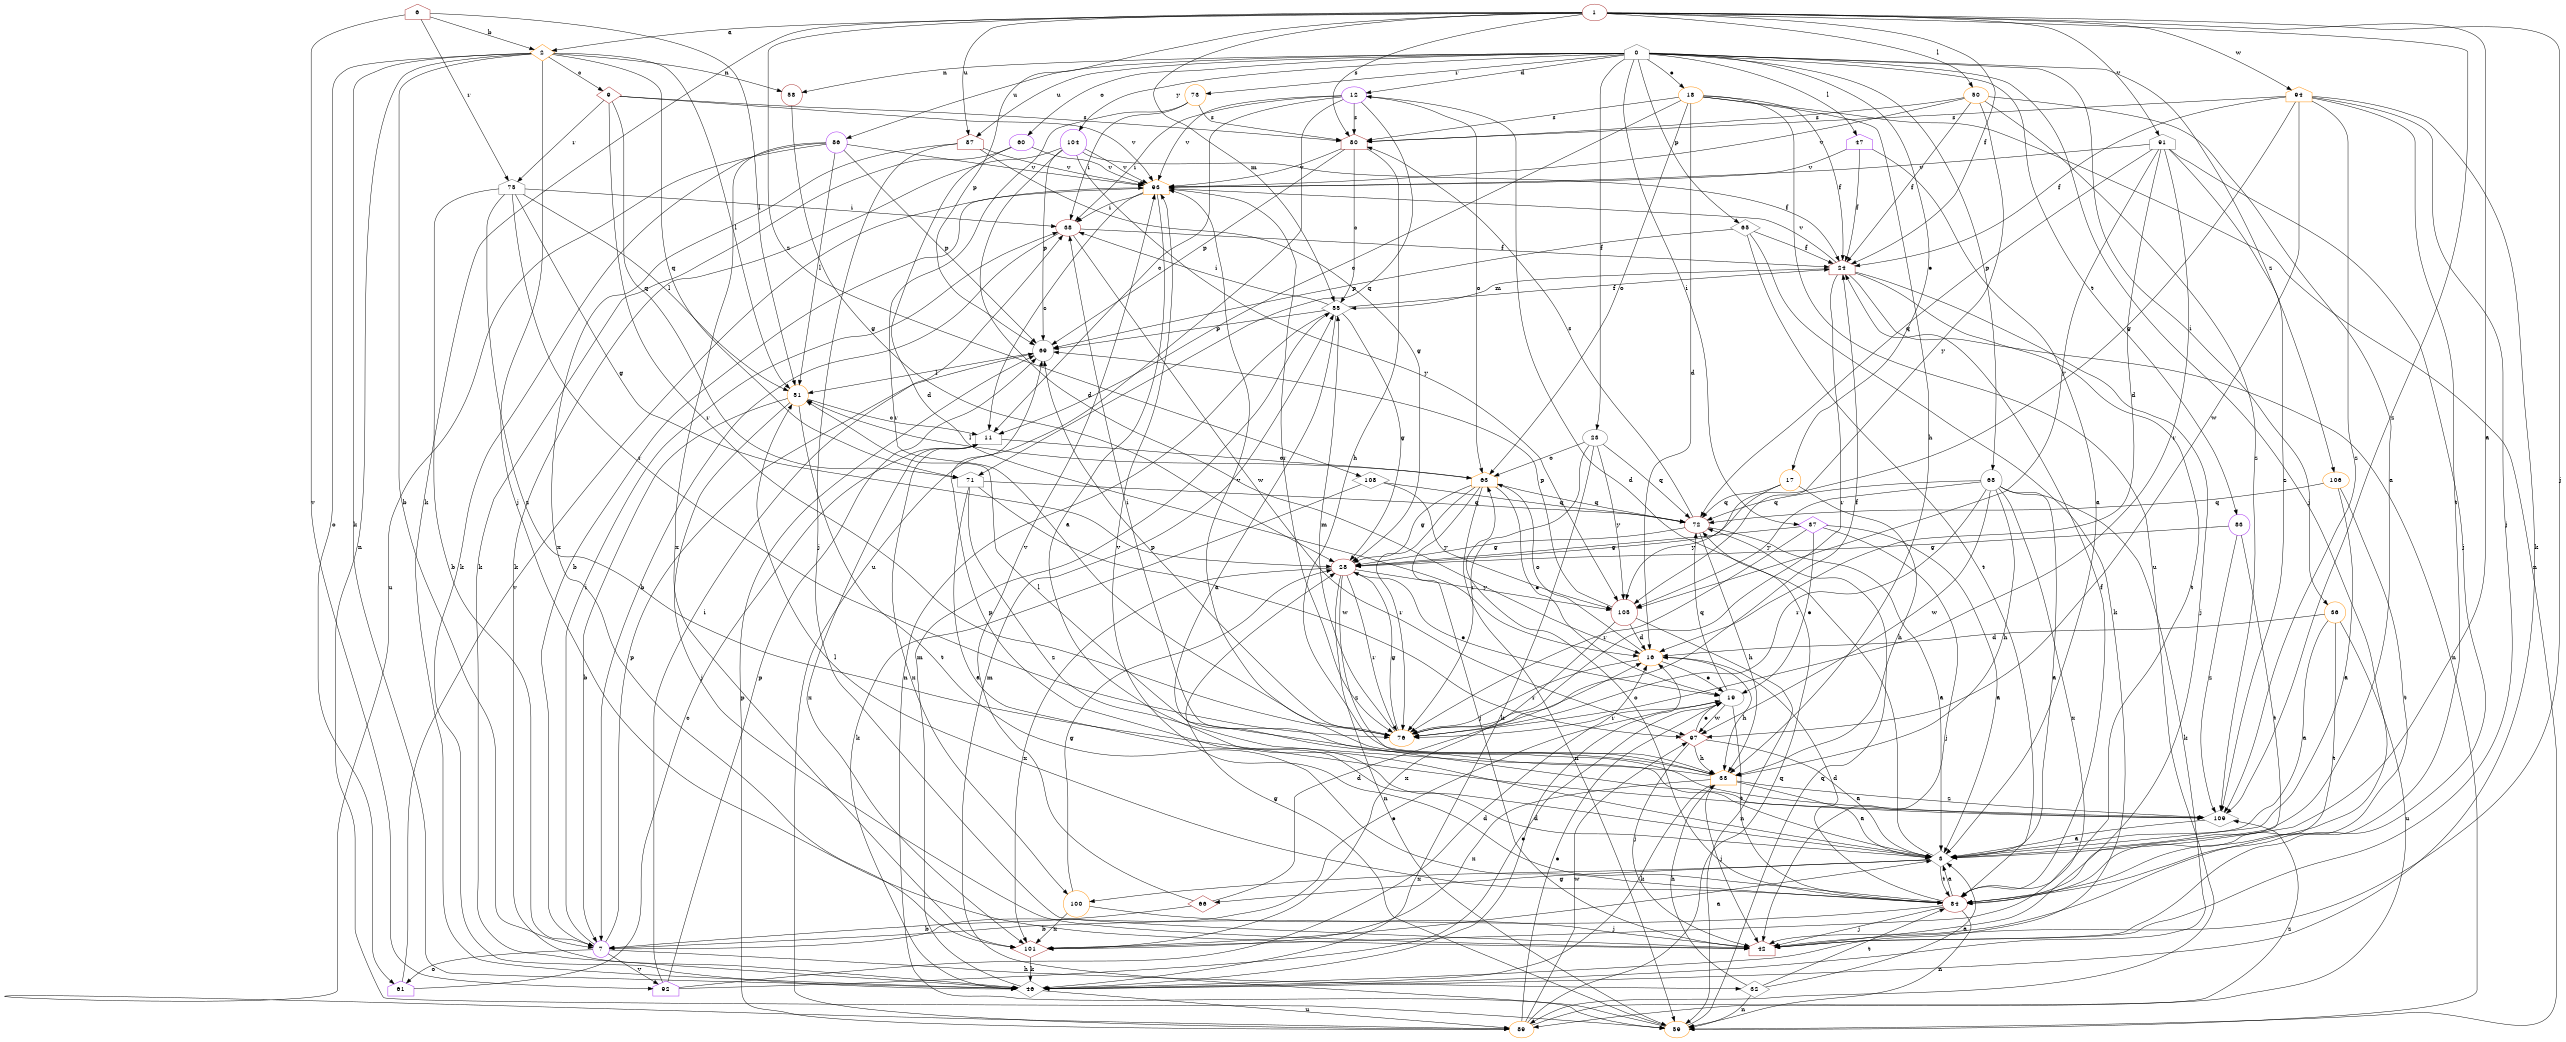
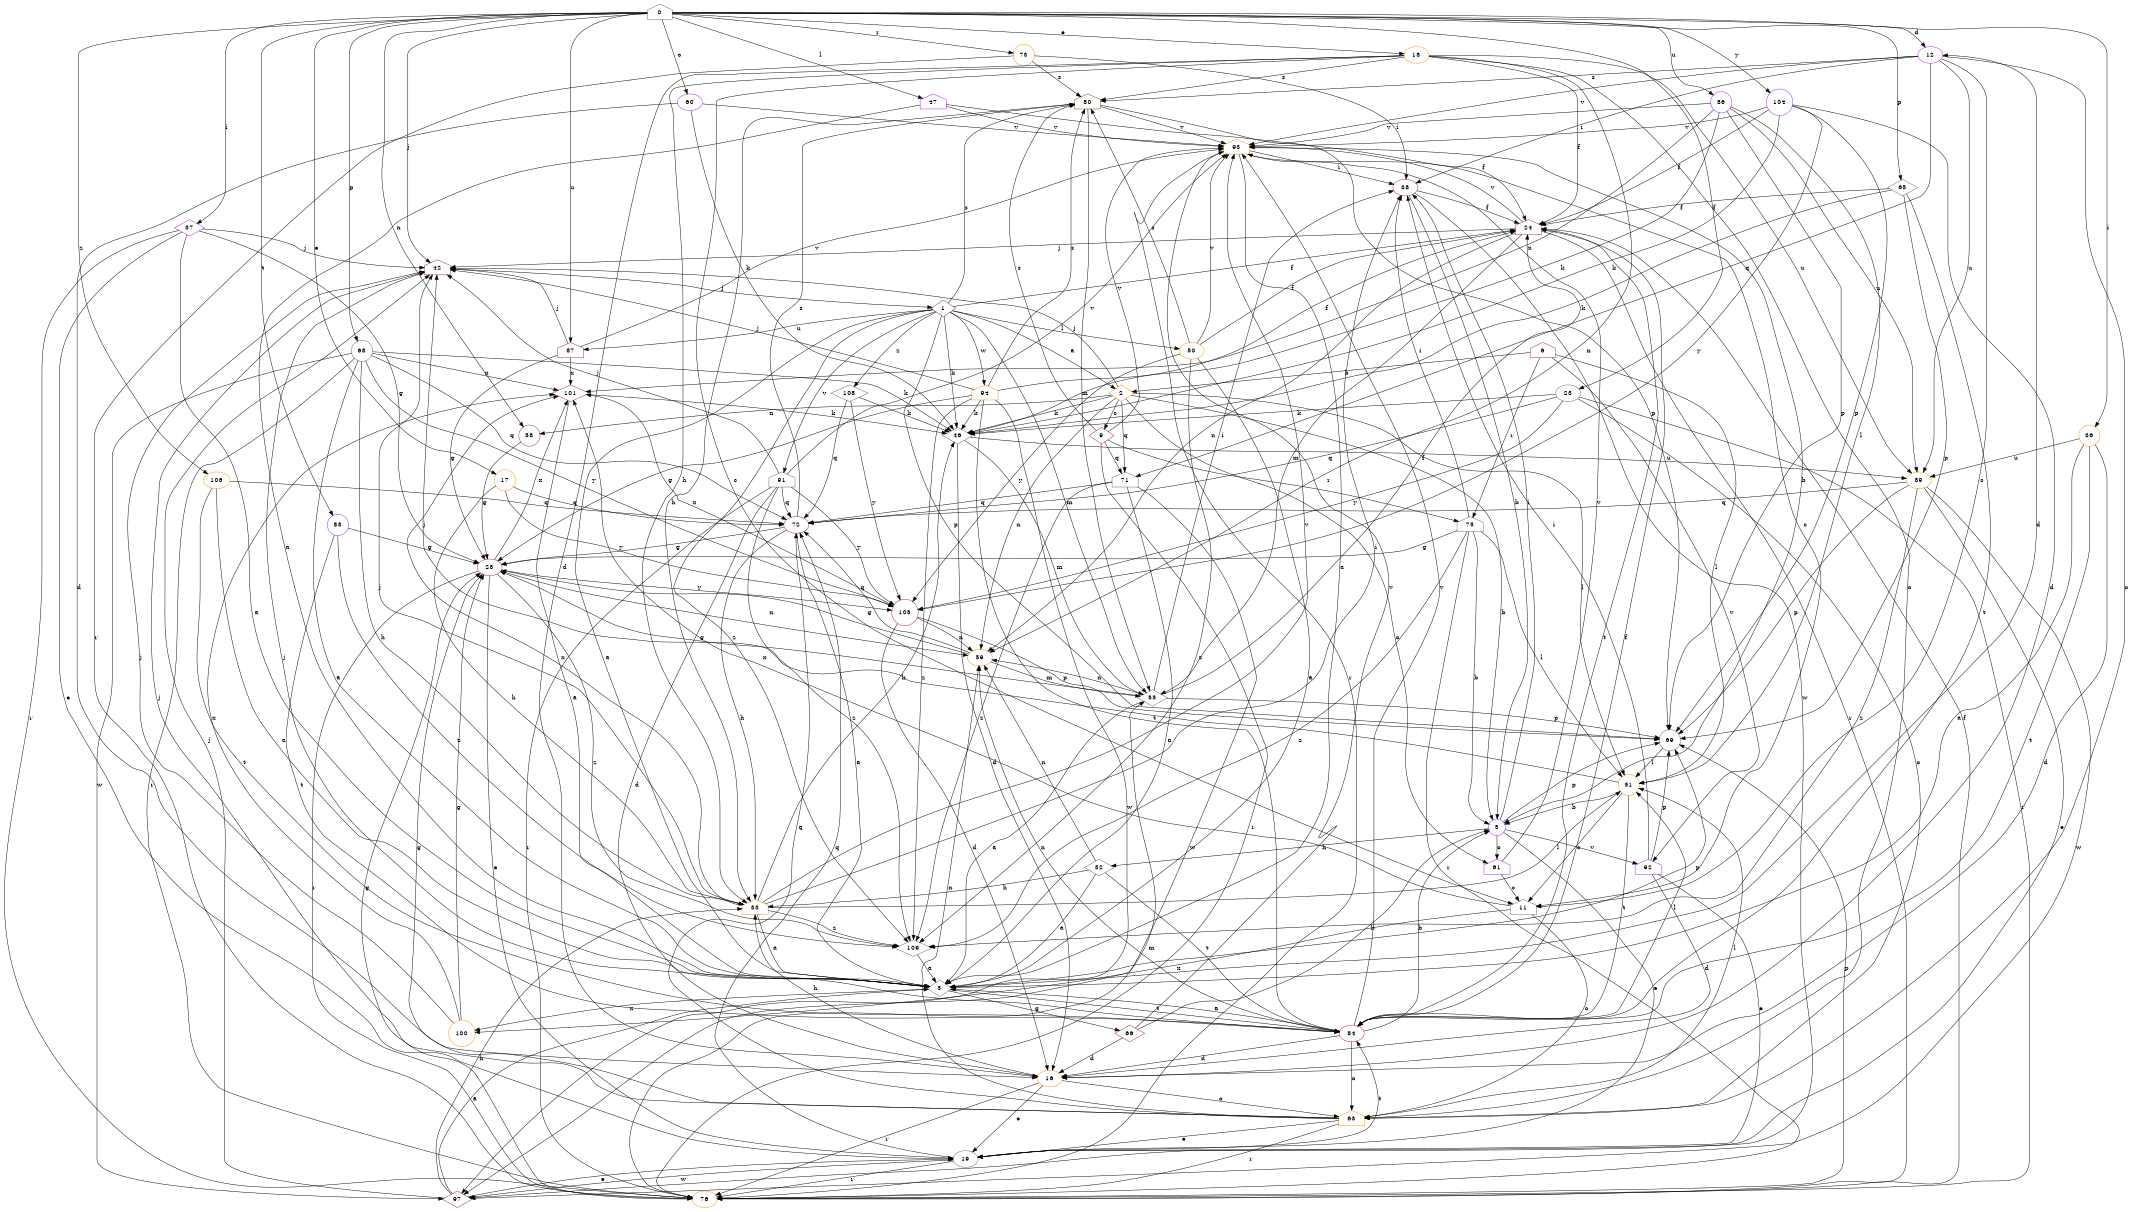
node "1": shape ellipse -> diamond
edge "80" -> "55": label "c" -> "m"
edge "1" -> "42": reversed
node "7": label "7" -> "5"
